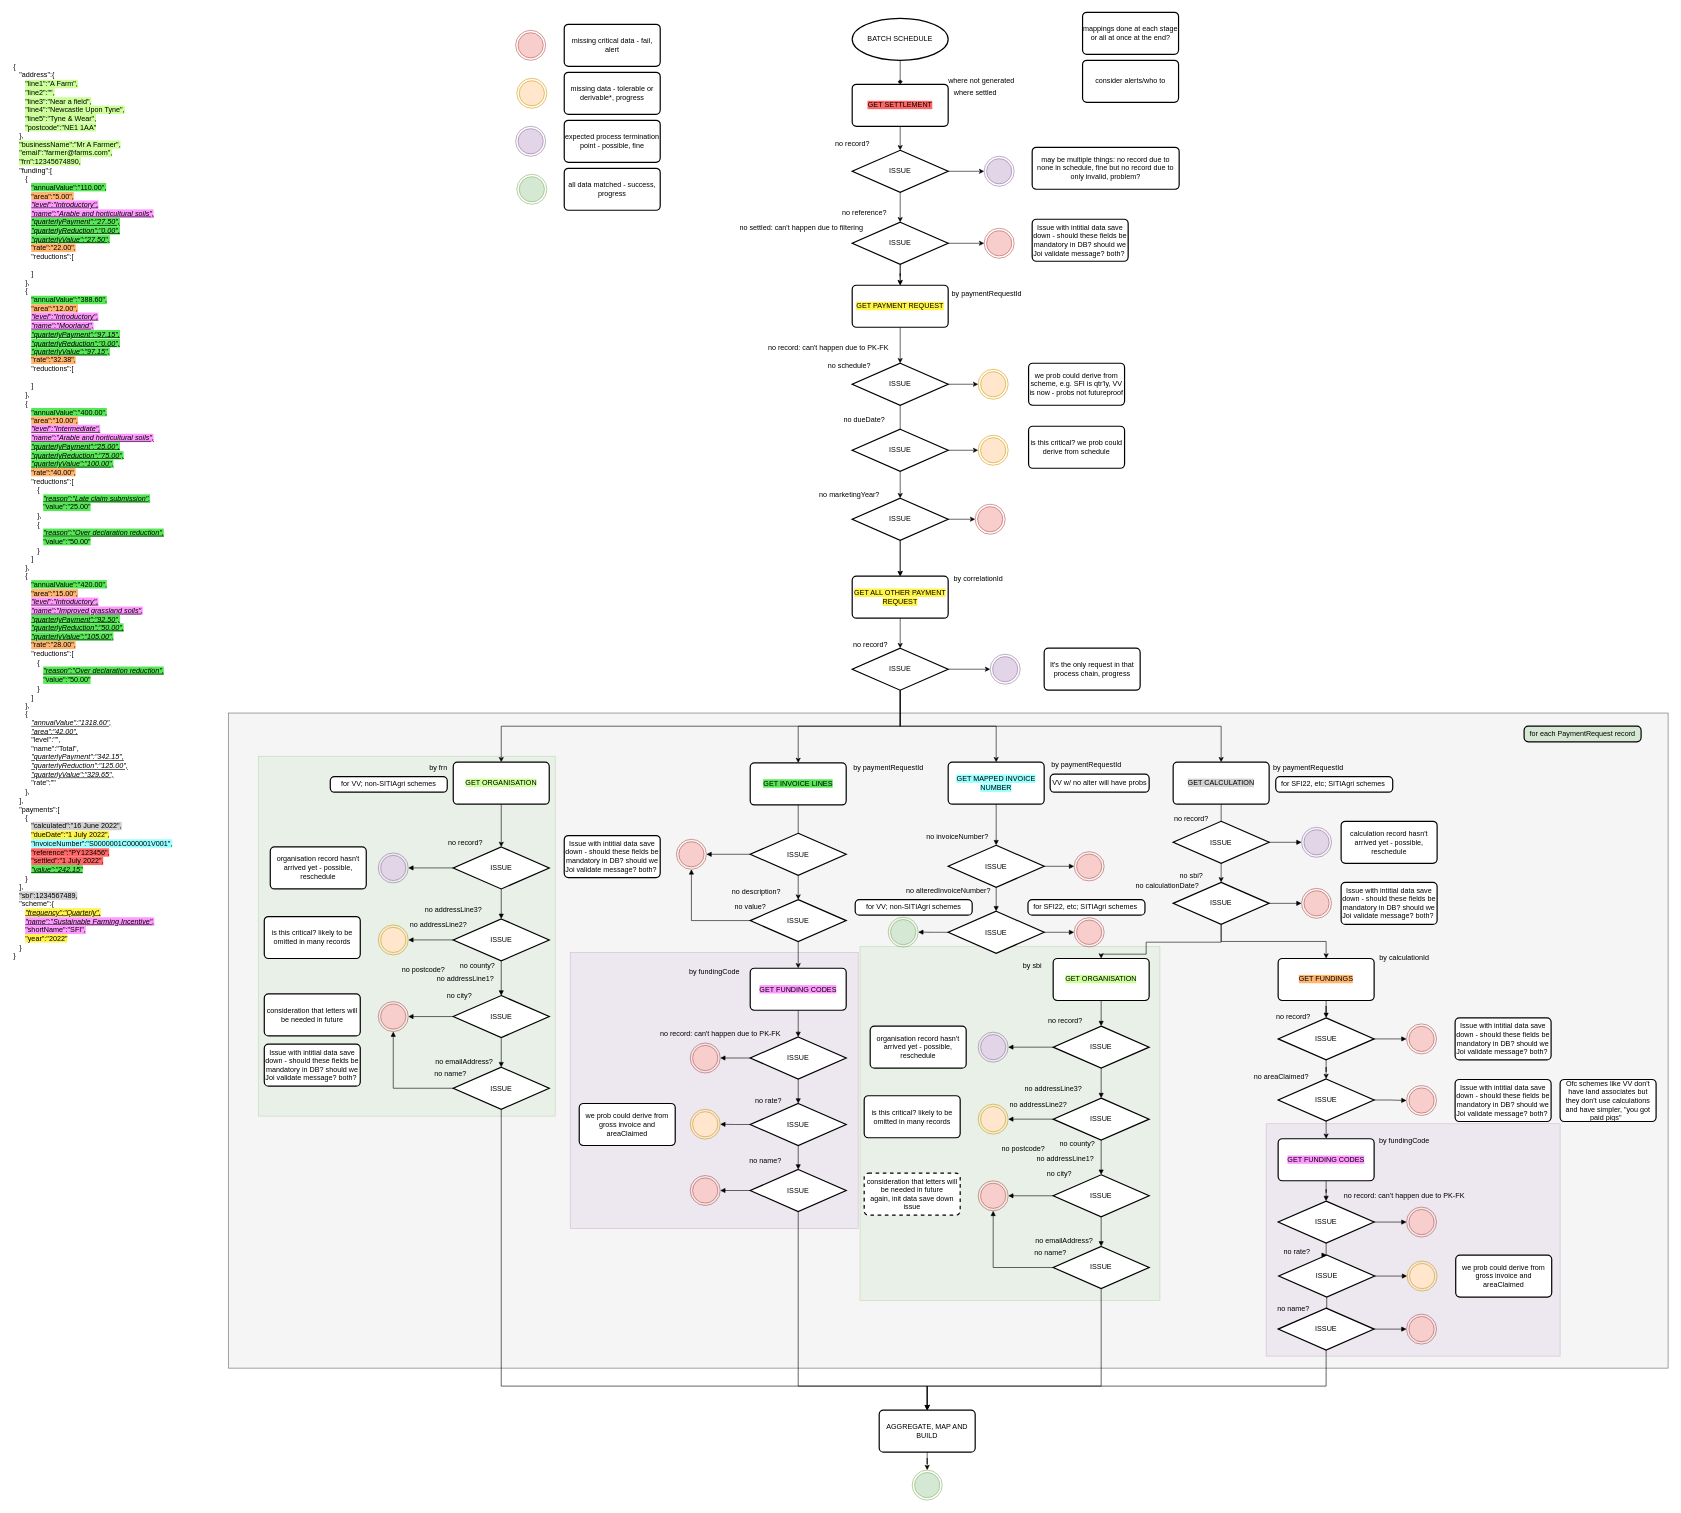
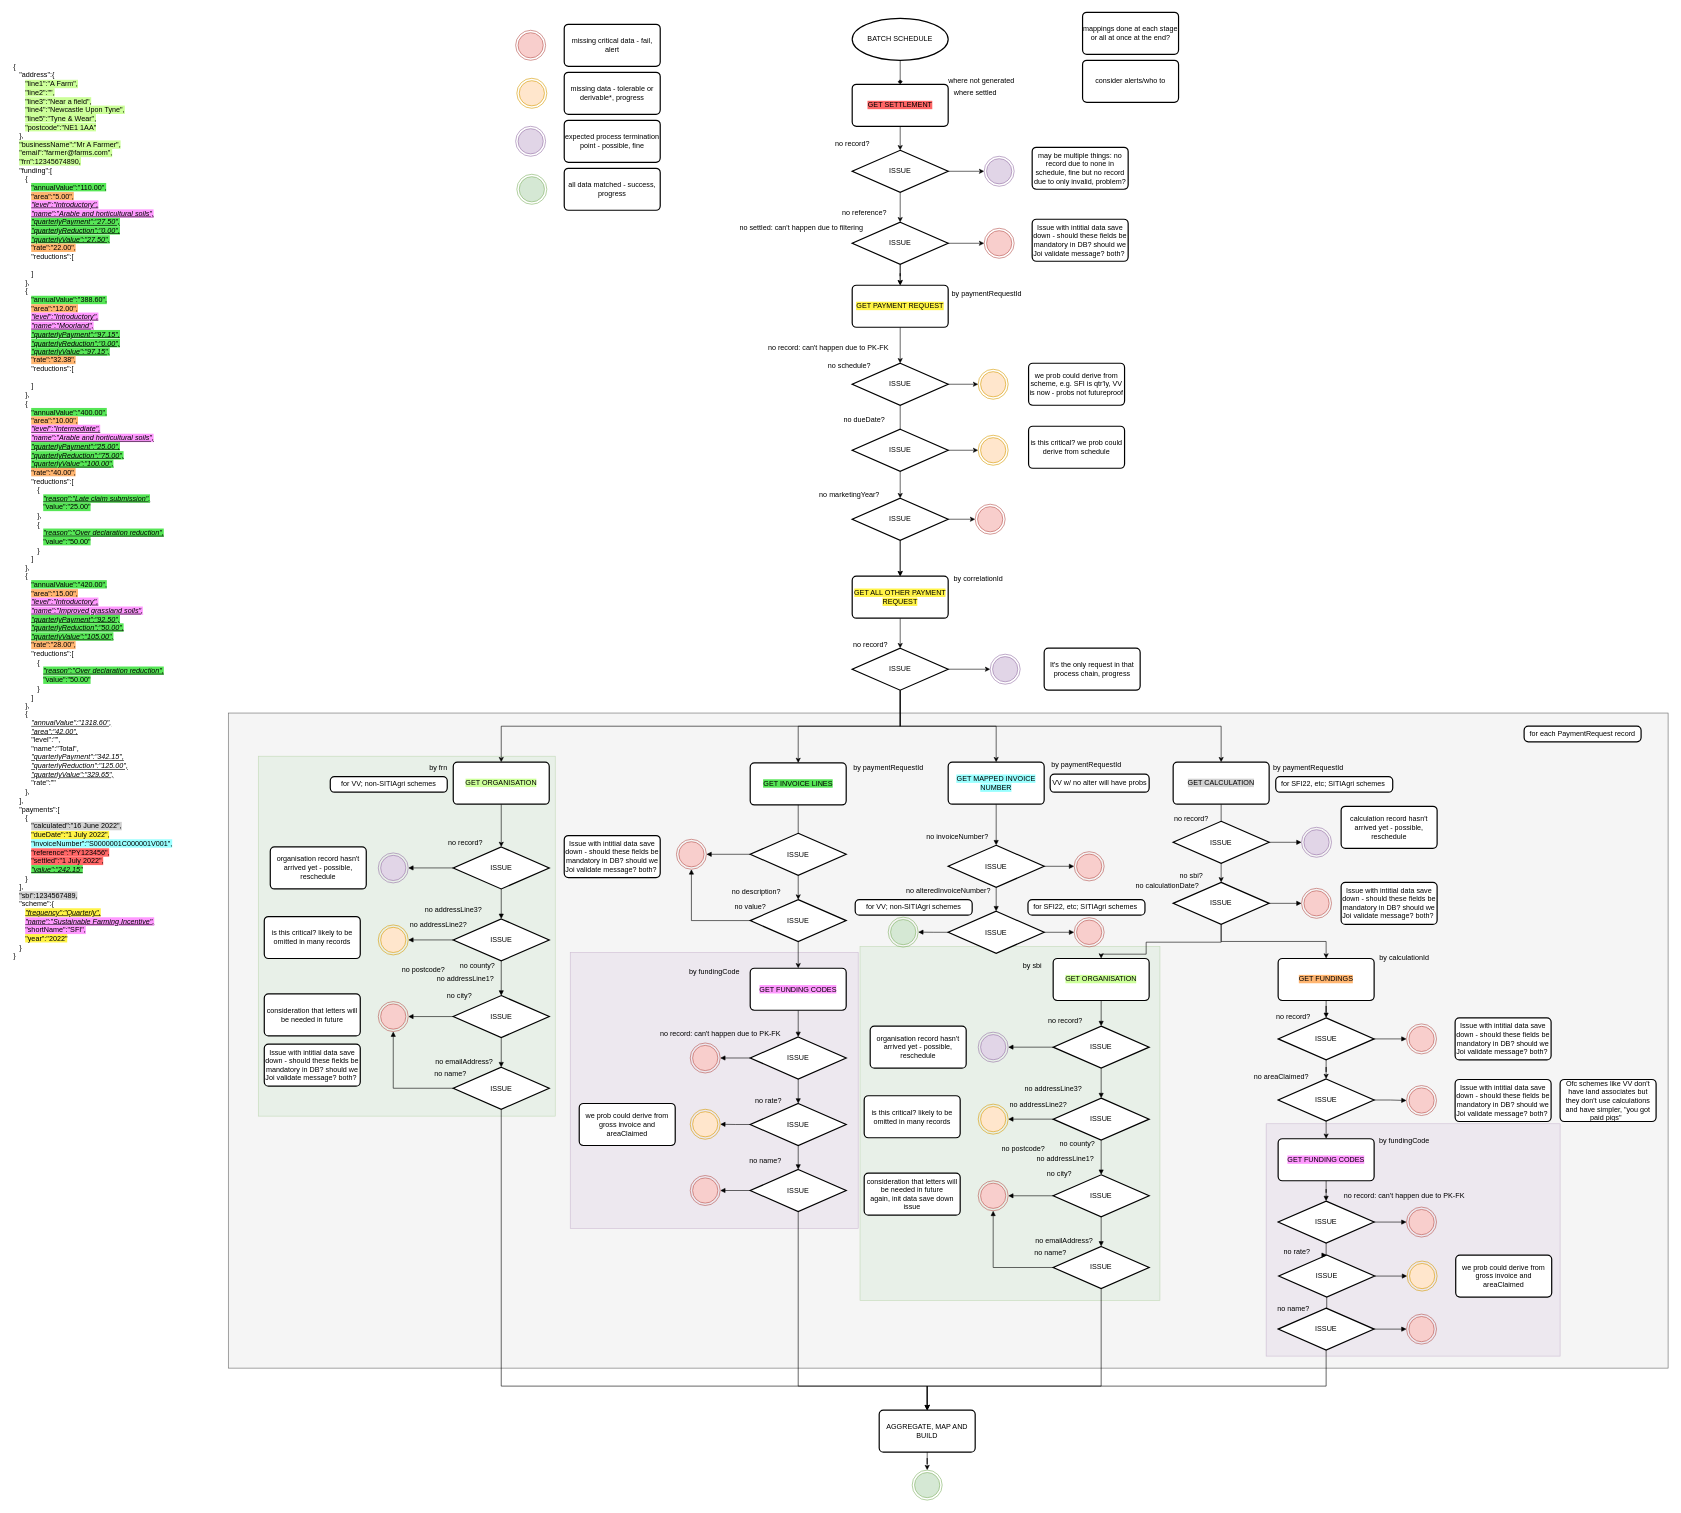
node "may be multiple things: no record due to none in schedule, fine but no record due to only invalid, problem?": size 147x42 -> 96x42
node "for each PaymentRequest record": fillcolor #d5e8d4 -> #ffffff
node "calculation record hasn't arrived yet - possible, reschedule": moved (1389, 842) -> (1389, 827)
node "consideration that letters will be needed in future again, init data save down issue": style dashed -> solid
